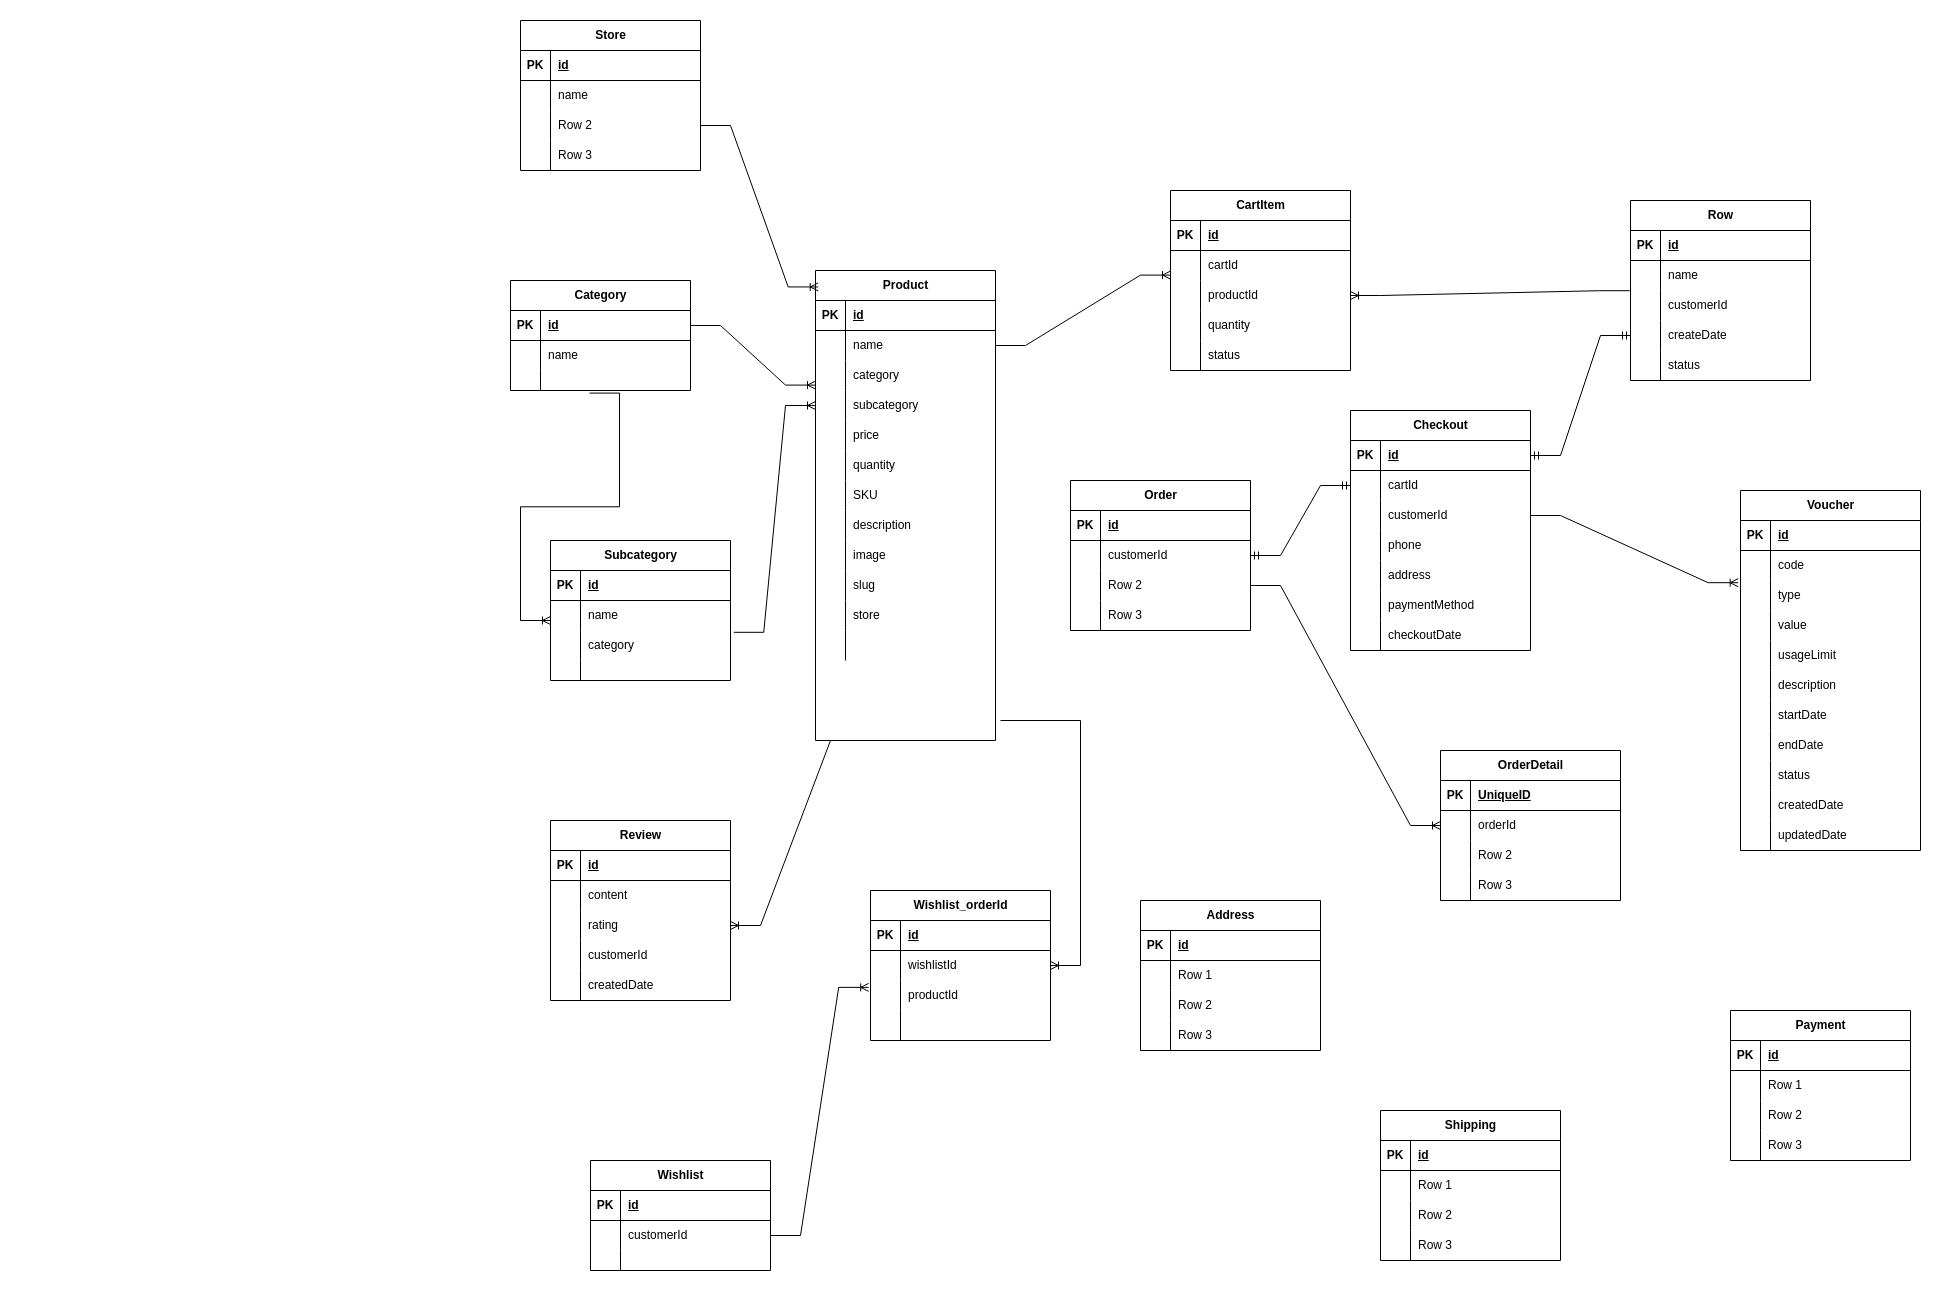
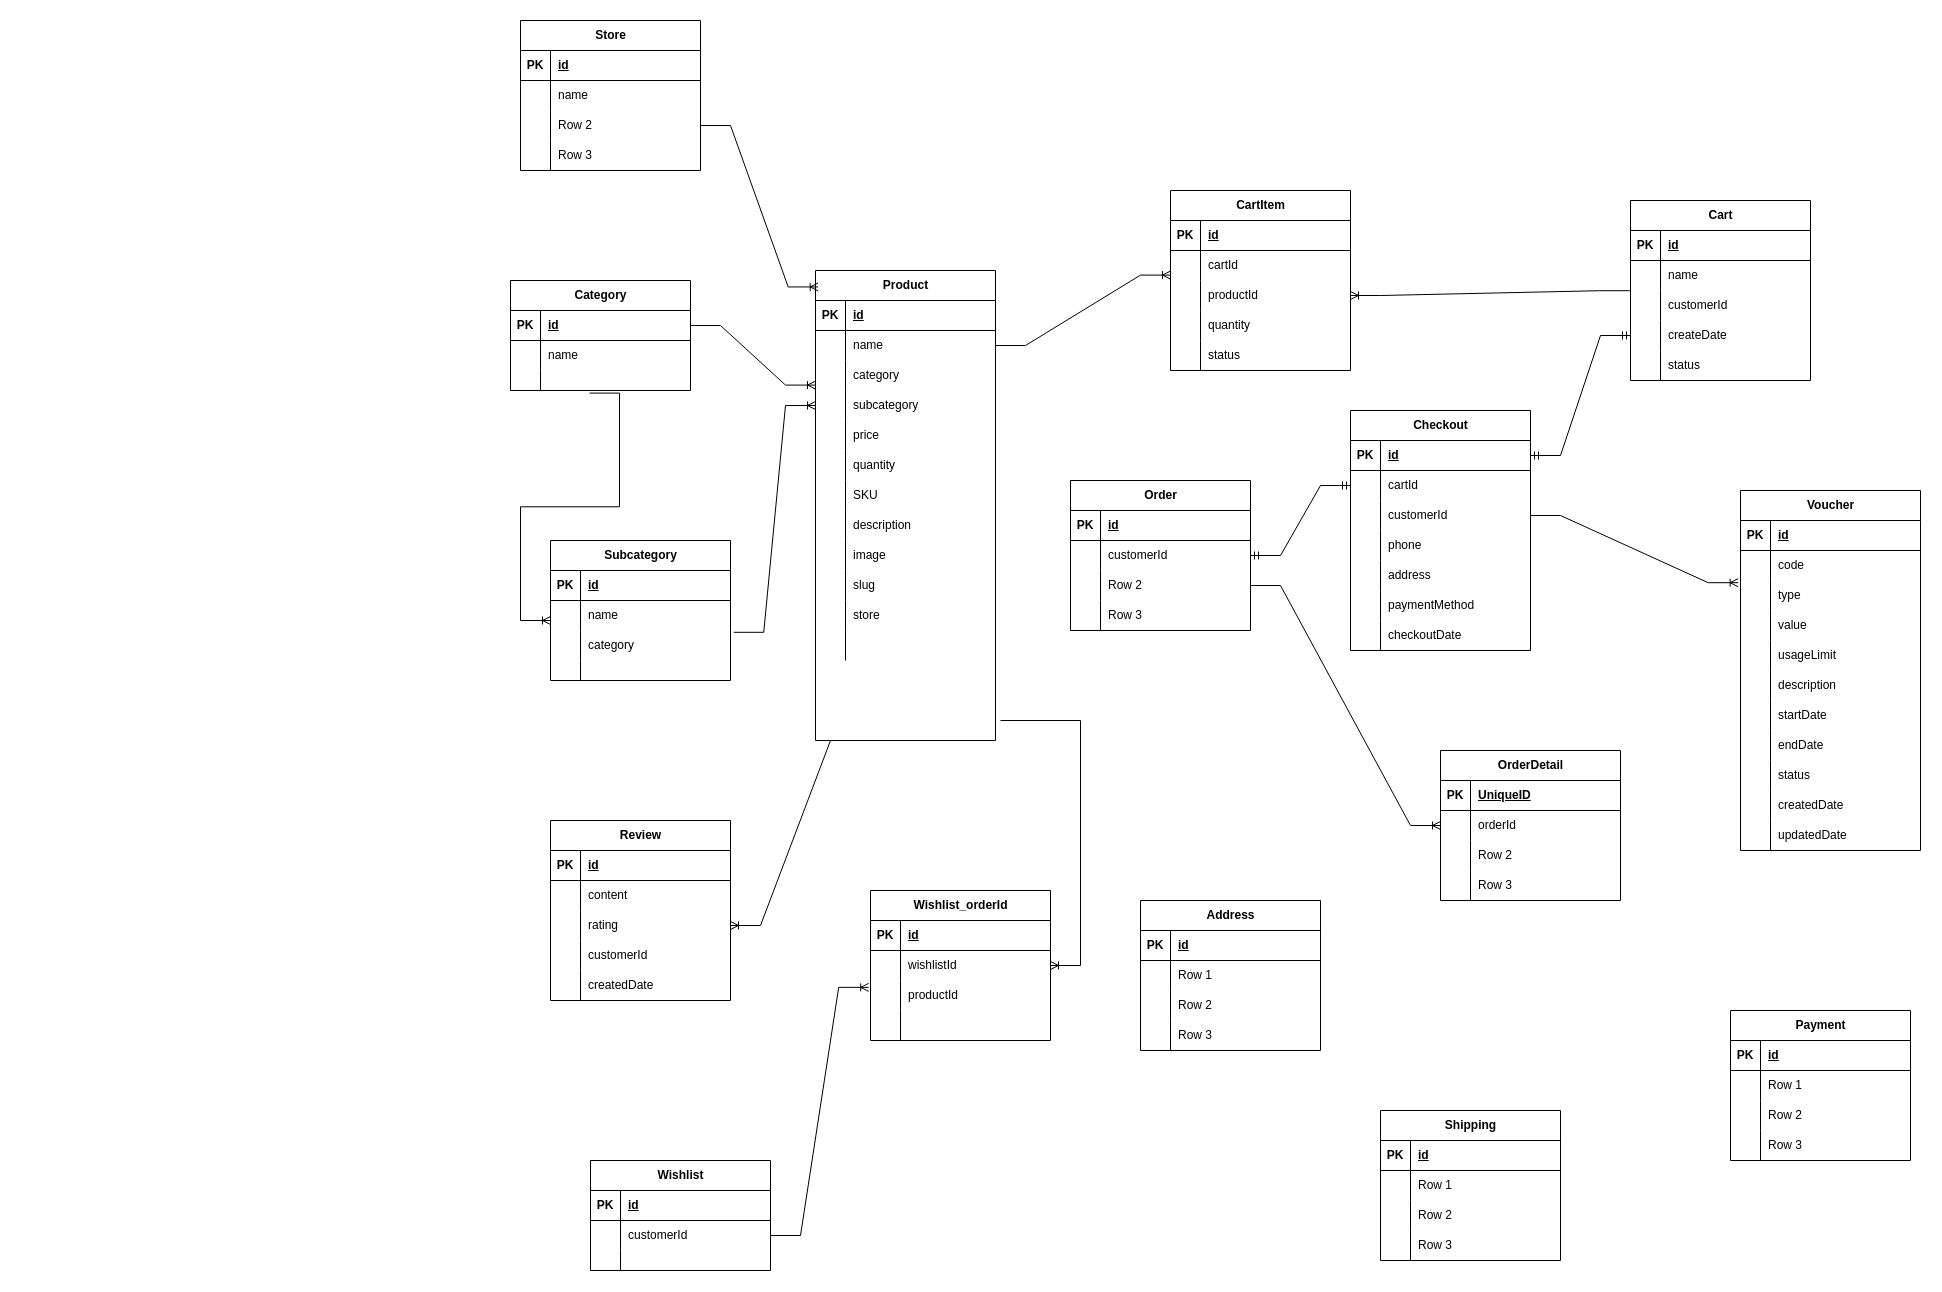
node "Row": label "Row" -> "Cart"
